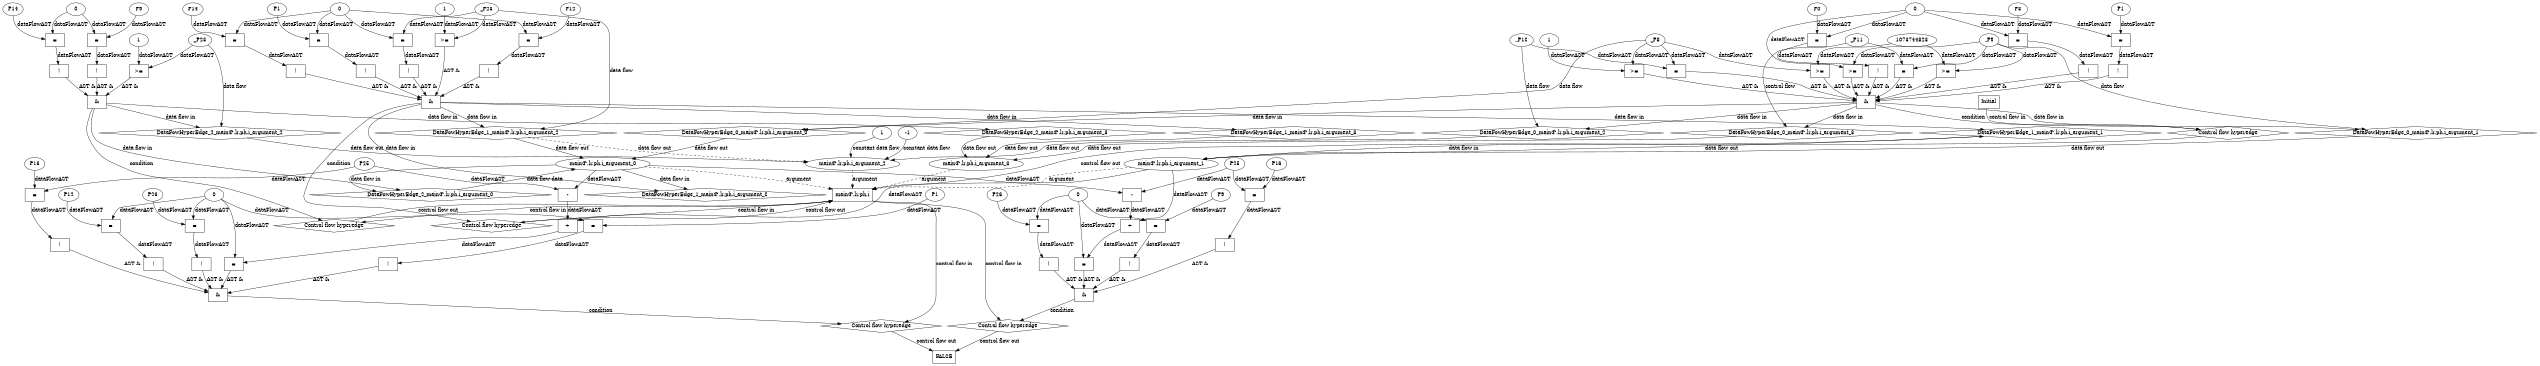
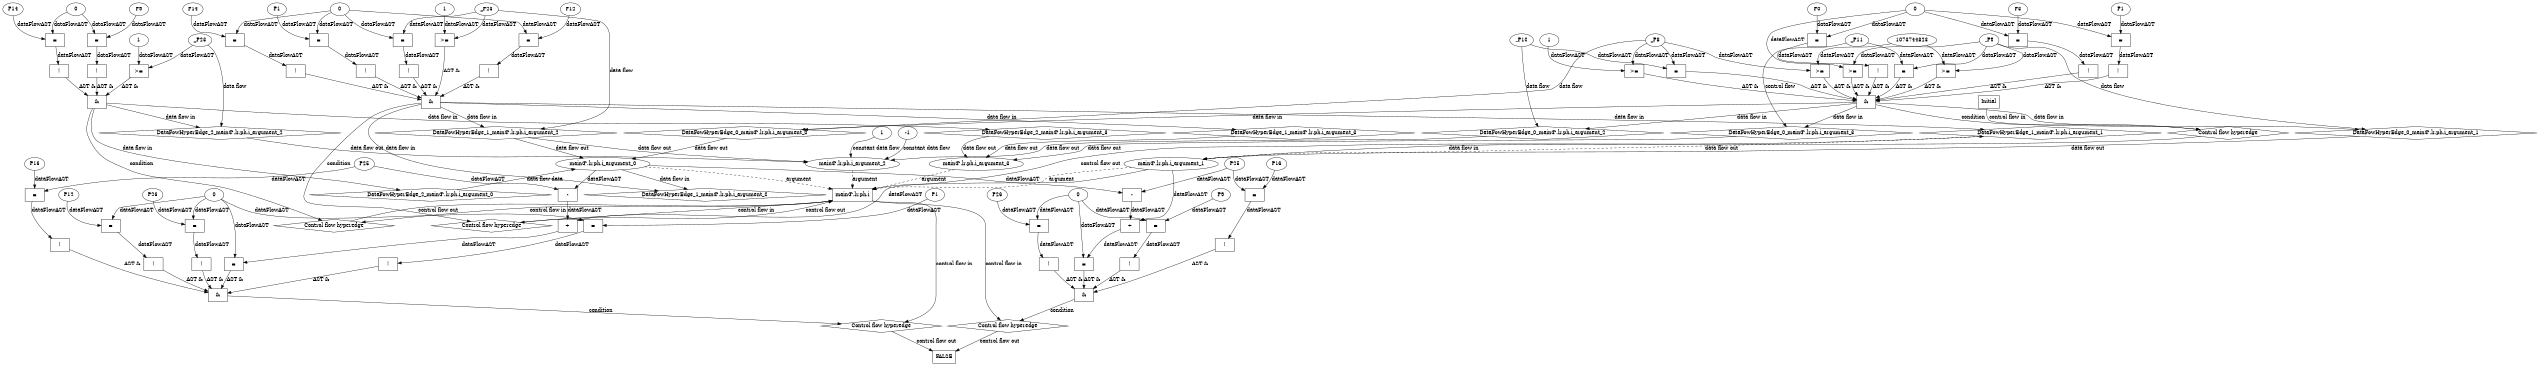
edge "DataFowHyperEdge_1_main@.lr.ph.i_argument_1" -> "main@.lr.ph.i_argument_1": style solid -> dashed
edge "DataFowHyperEdge_1_main@.lr.ph.i_argument_2" -> "main@.lr.ph.i_argument_2": style dashed -> solid
edge "main@.lr.ph.i_argument_0" -> "DataFowHyperEdge_2_main@.lr.ph.i_argument_0": removed, label "data flow in"
